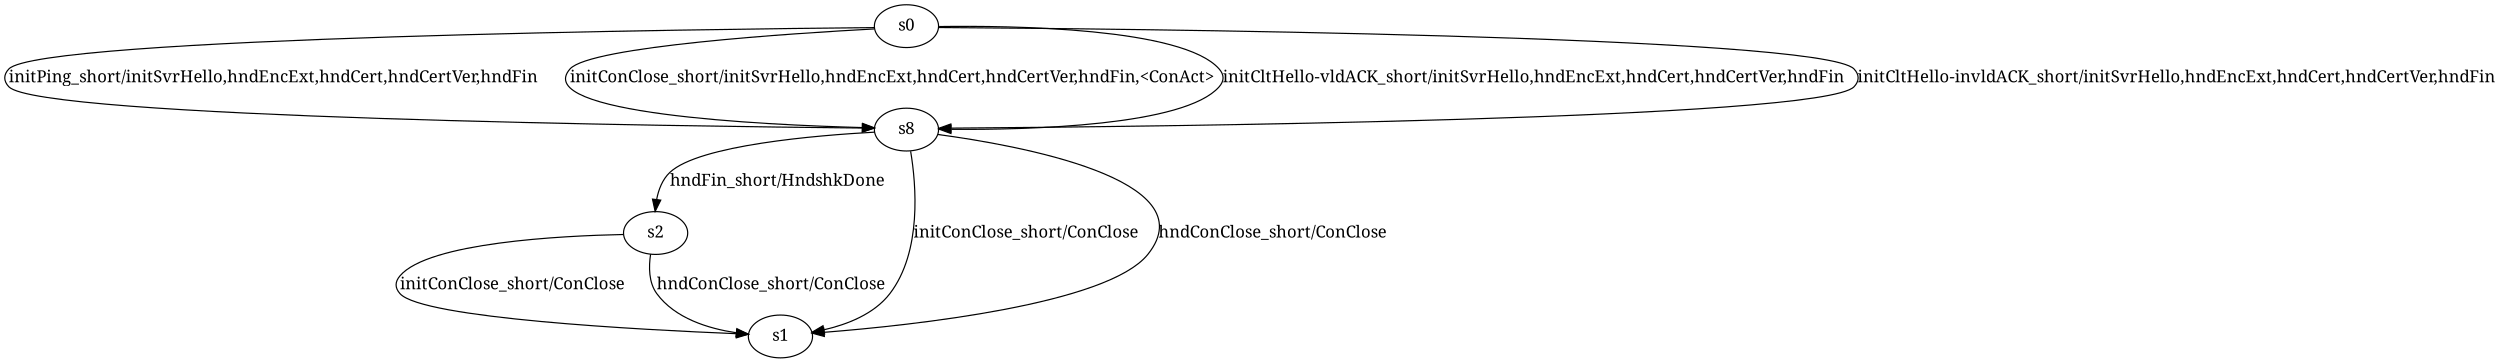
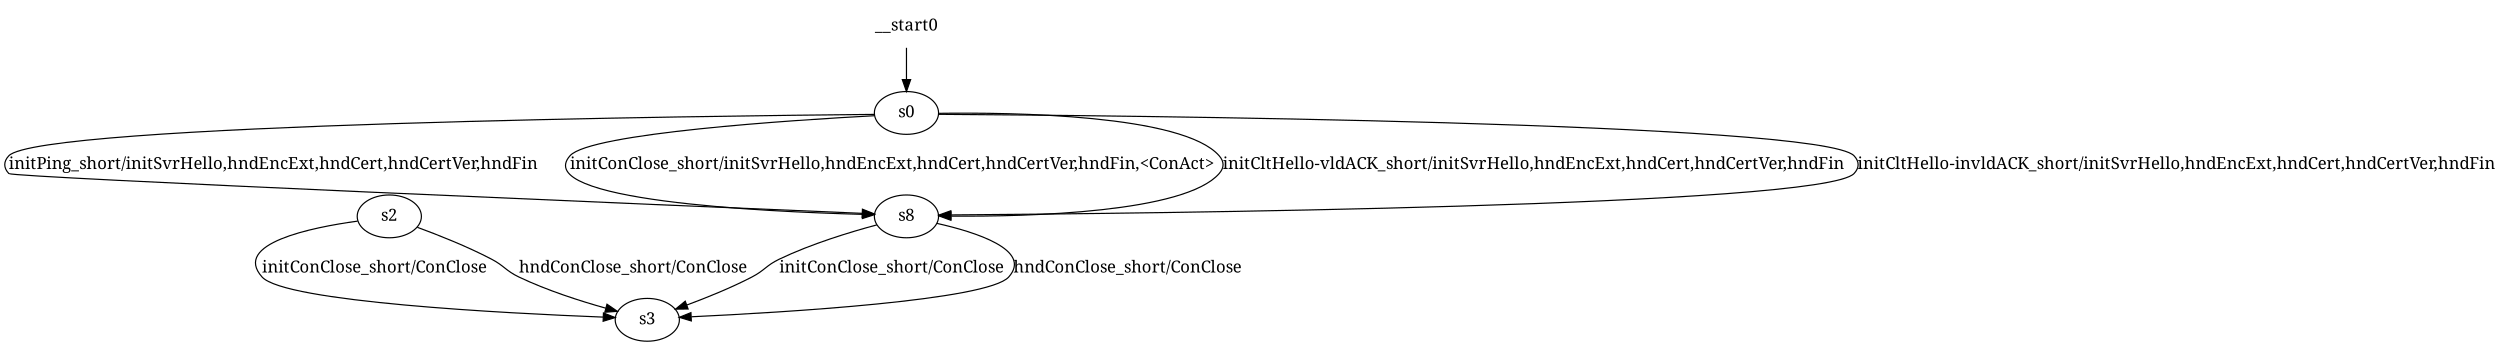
node "__start0": added
edge "s8" -> "s2": removed, label "hndFin_short/HndshkDone"
node "s1": label "s1" -> "s3"
